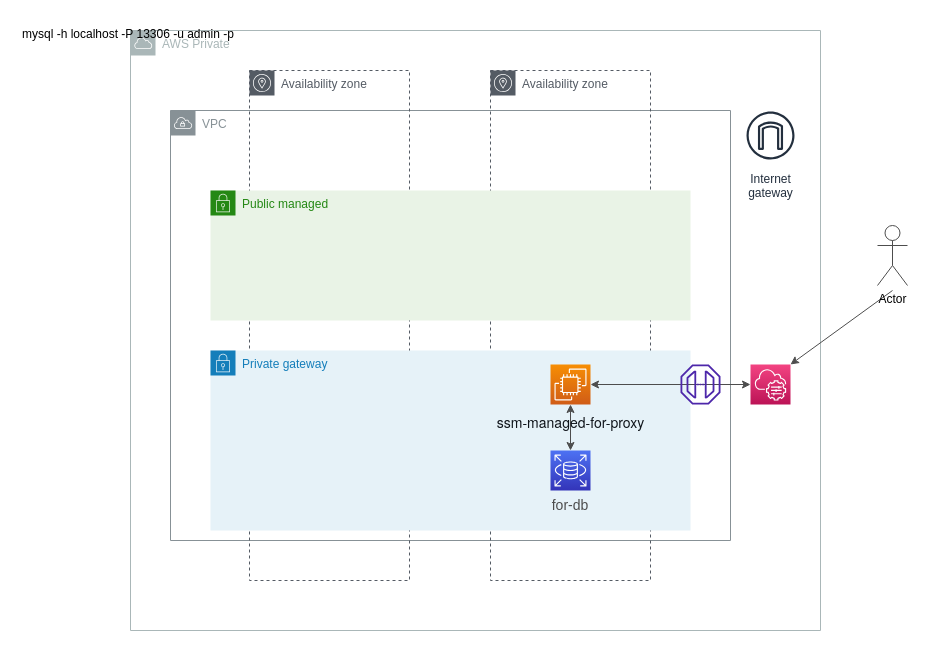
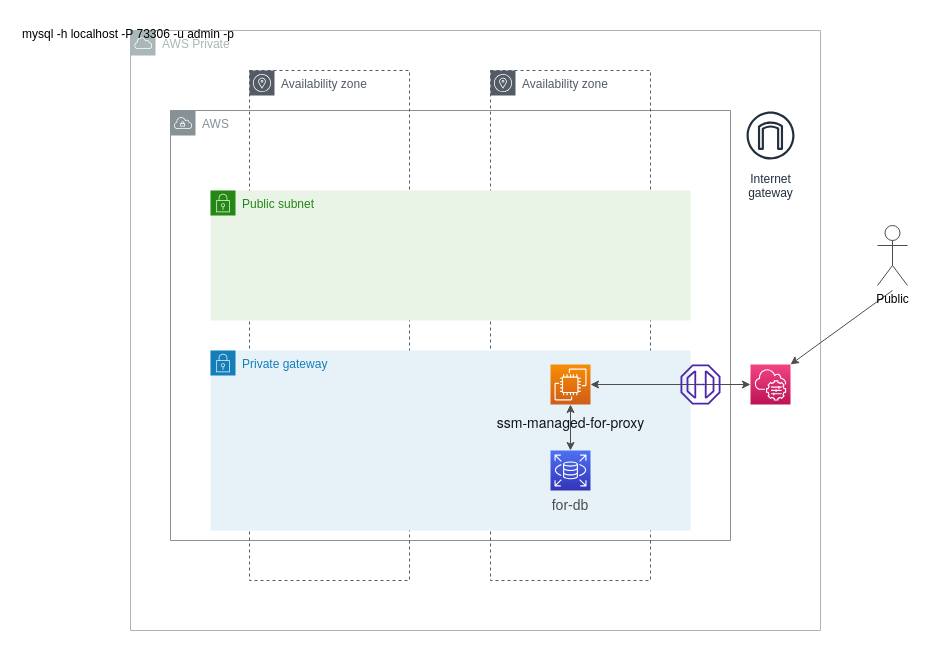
node "mysql -h localhost -P 13306 -u admin -p": label "mysql -h localhost -P 13306 -u admin -p" -> "mysql -h localhost -P 73306 -u admin -p"
node "VPC": label "VPC" -> "AWS"
node "Public managed": label "Public managed" -> "Public subnet"
node "Actor": label "Actor" -> "Public"
